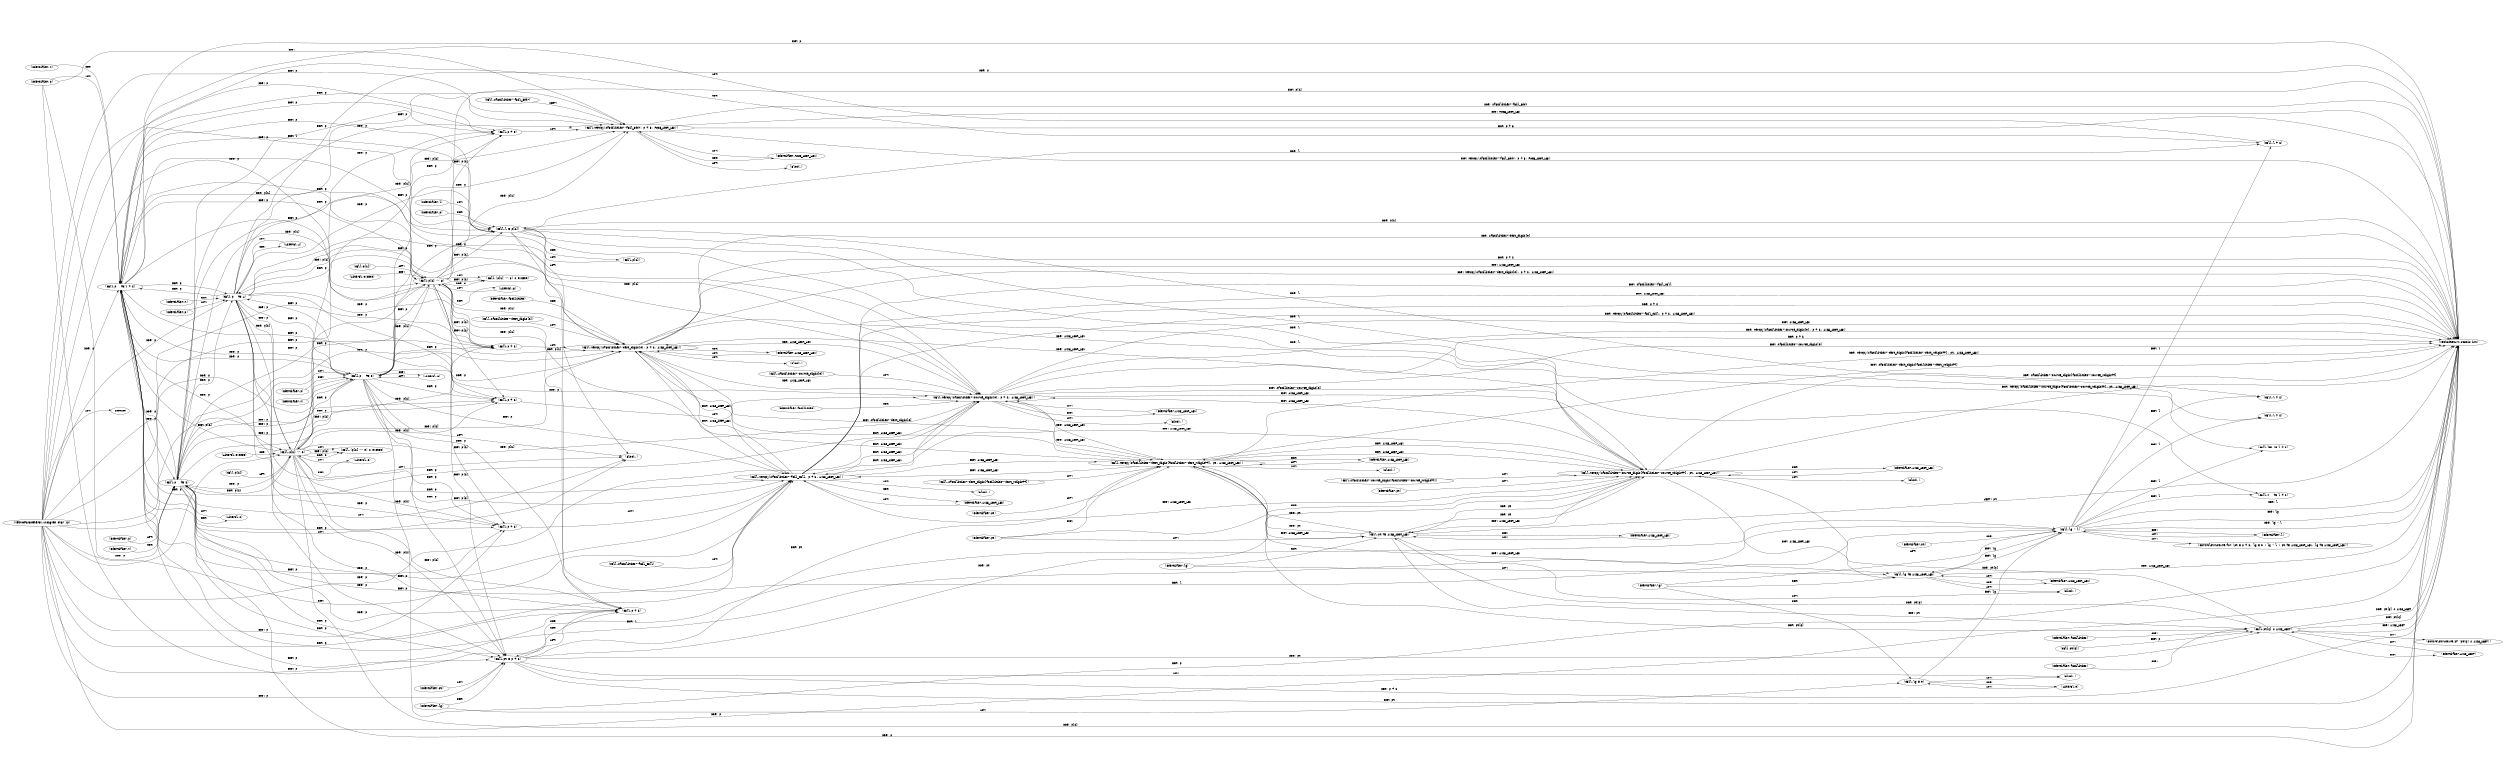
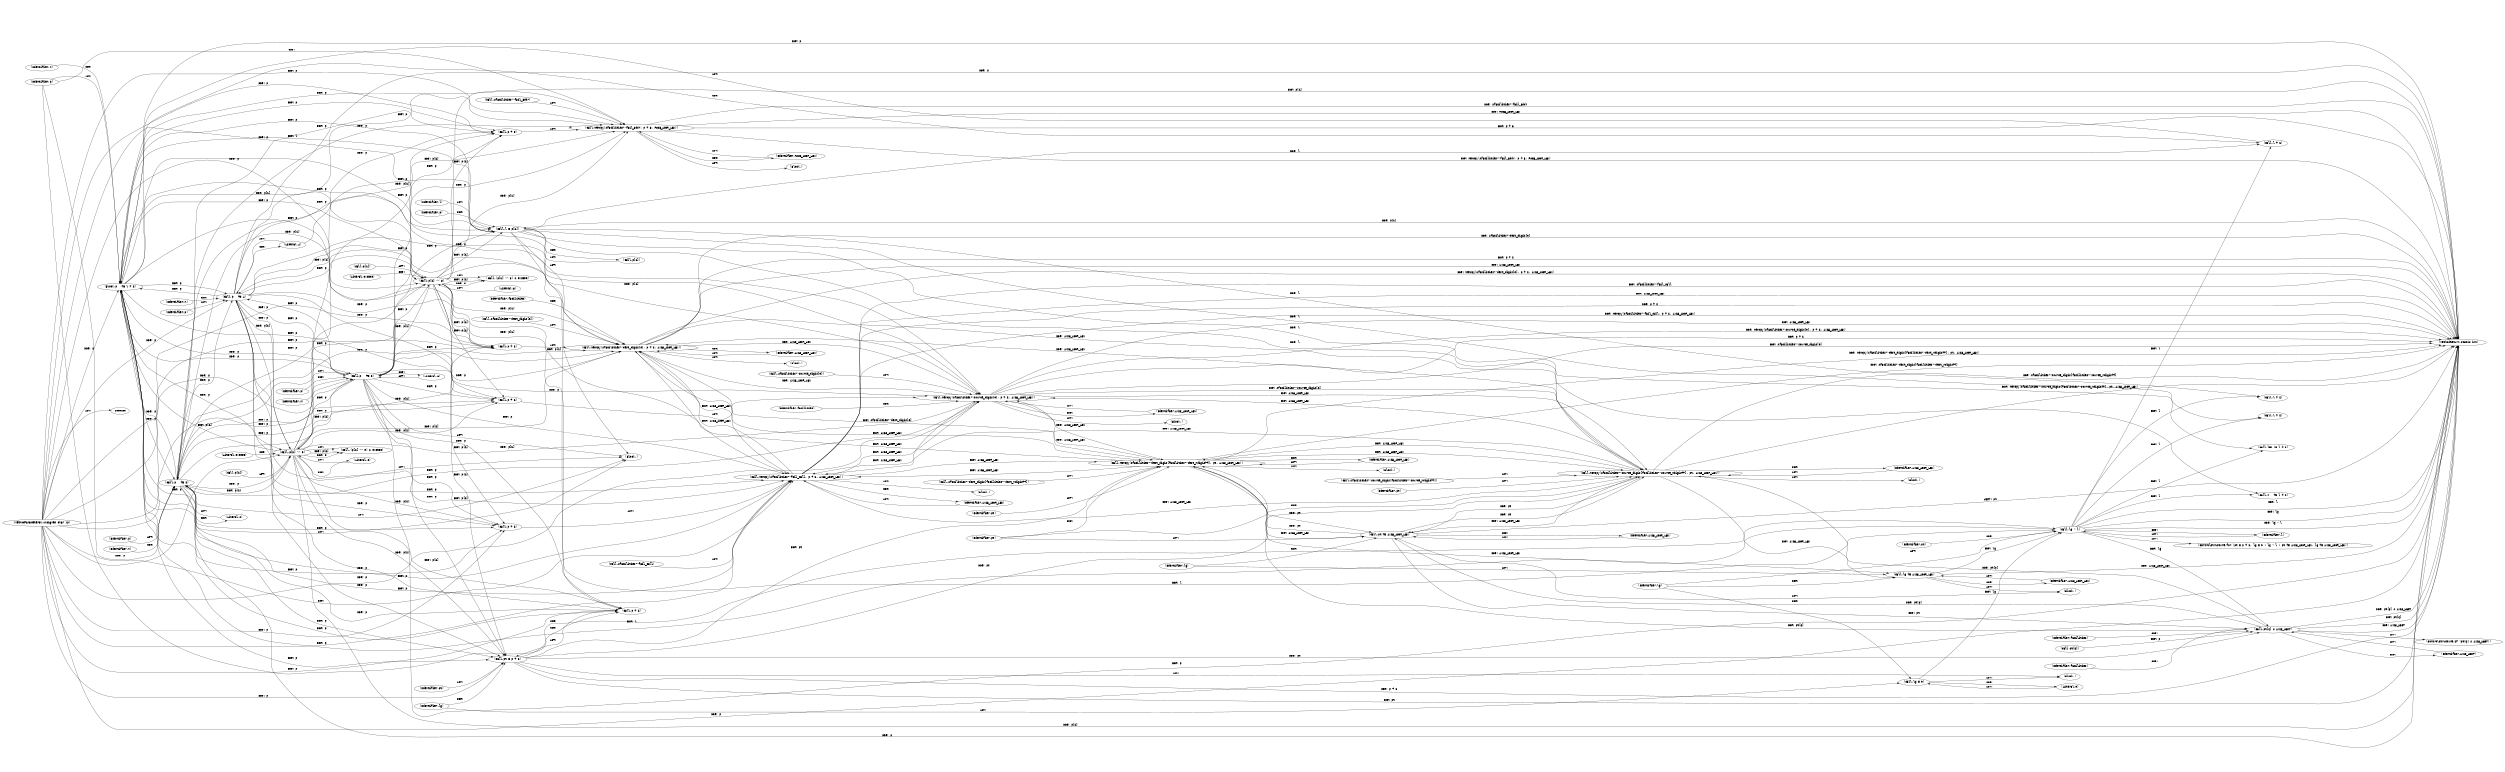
edge "(Call,&facilities->fail_addr)" -> "(Call,memcpy(&facilities->fail_addr, p + 3, ROSE_ADDR_LEN))": label "HBIT: " -> "AST: "
edge "(Call,p   += 4)" -> "(Call,l = p[1])": now "(Literal,4)" -> "(Call,l = p[1])"
node "(Call,p   += l + 2)": label "(Call,p   += l + 2)" -> "(Block,p   += l + 2)"
edge "(Call,p[1] << 8)" -> "(Literal,8)": removed, label "CFG:"
edge "(Call,lg < l)" -> "(Call,lg += AX25_ADDR_LEN)": now "(Call,lg < l)" -> "(Call,pt[6] & AX25_HBIT)"
